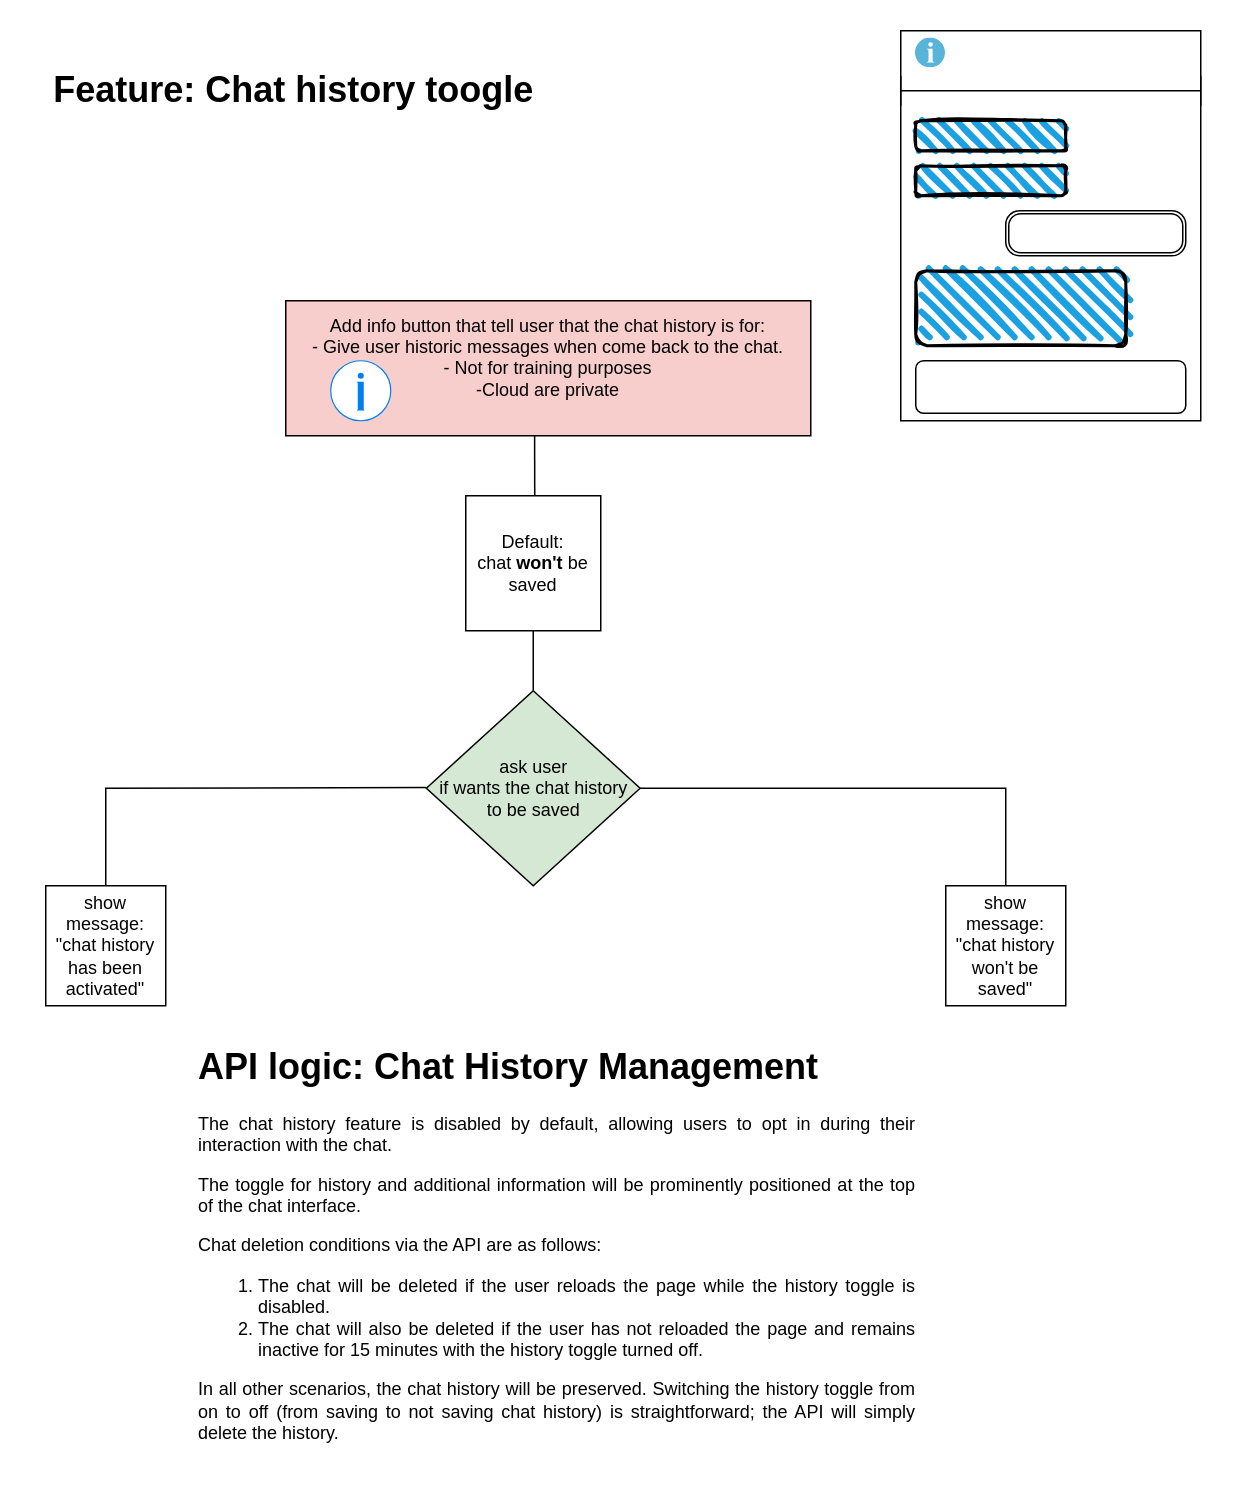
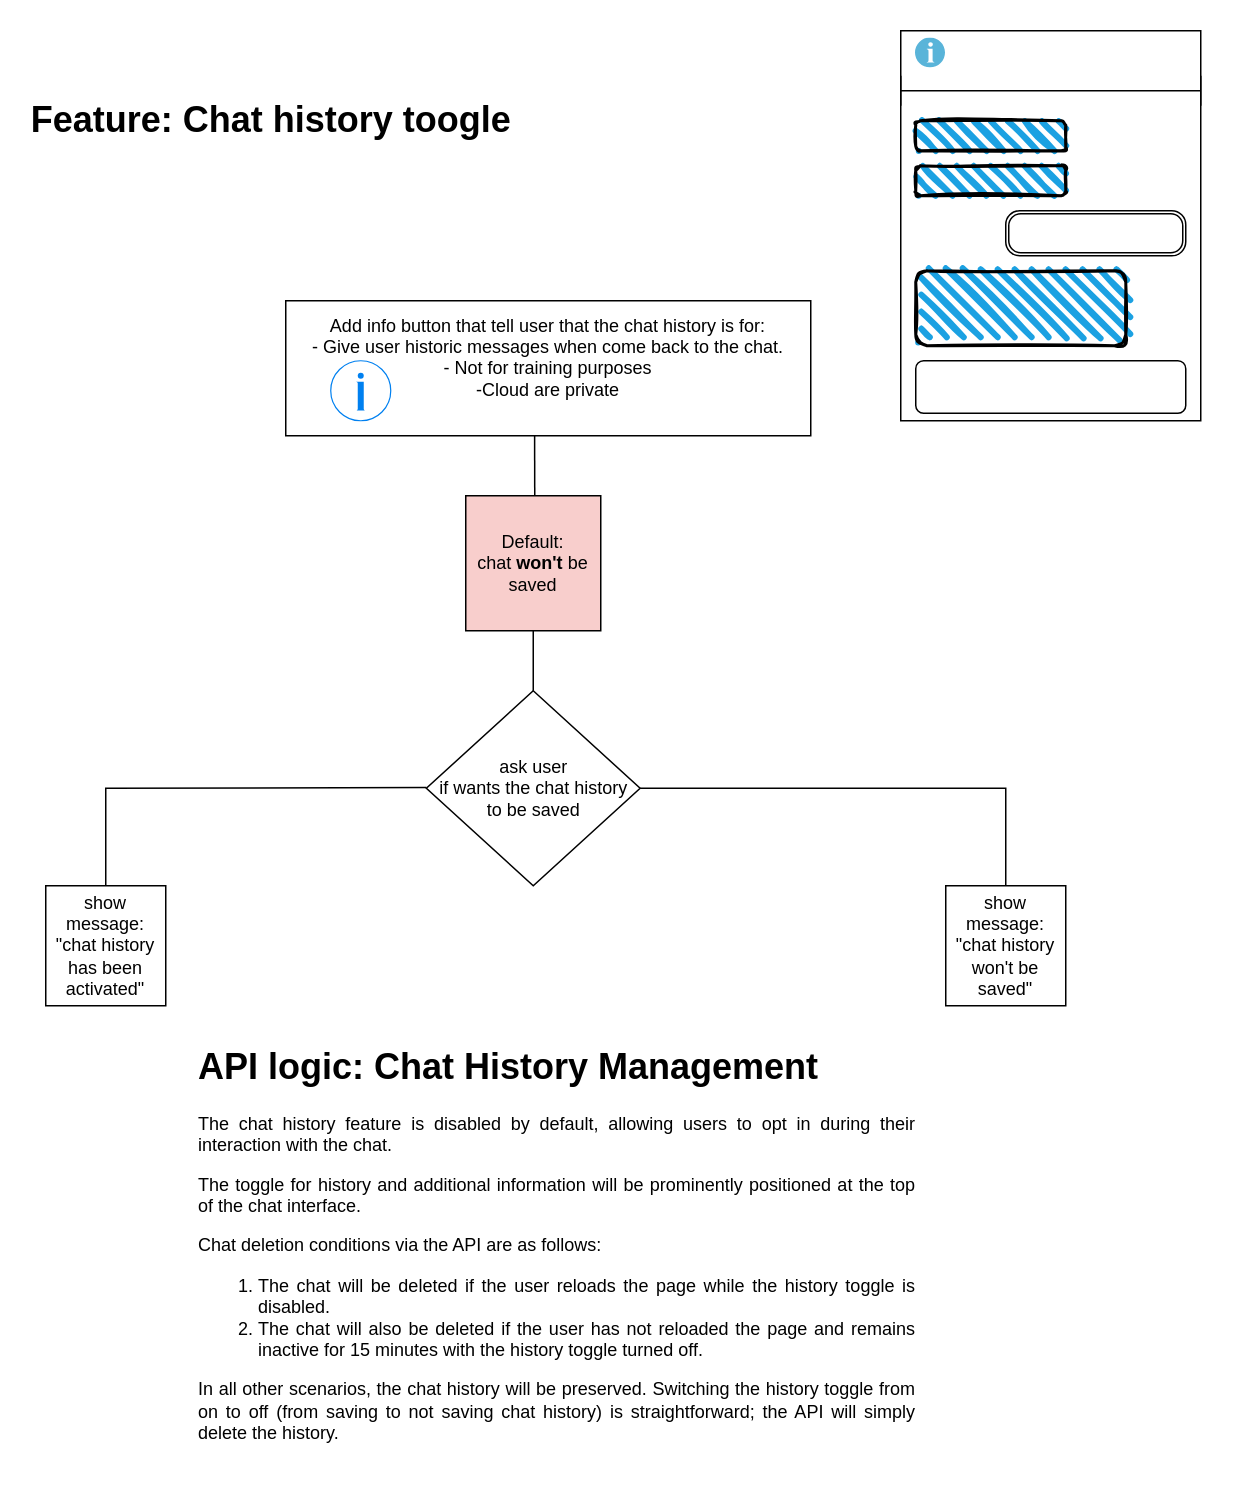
node "Feature: Chat history toogle": moved (293, 91) -> (271, 121)
node "Add info button that tell user that the chat history is for: - Give user historic messages when come back to the chat. - Not for training purposes -Cloud are private": fillcolor #f8cecc -> #ffffff
node "Default: chat won't be saved": fillcolor #ffffff -> #f8cecc
node "ask user if wants the chat history to be saved": fillcolor #d5e8d4 -> #ffffff
